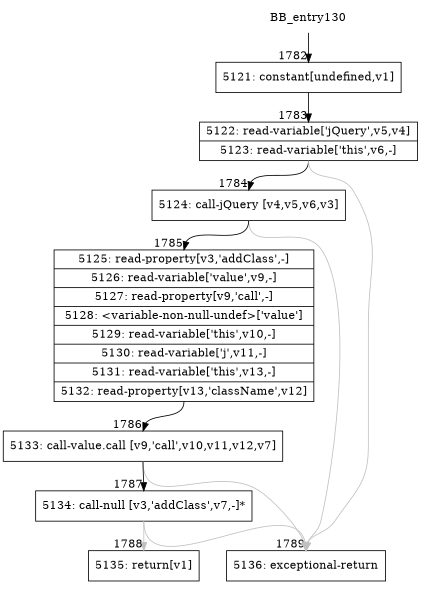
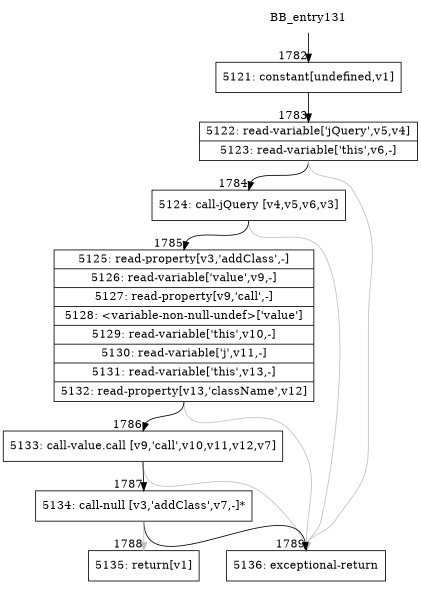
node "BB_entry130": label "BB_entry130" -> "BB_entry131"
edge "5125: read-property[v3,'addClass',-]" -> "5136: exceptional-return": added
edge "5134: call-null [v3,'addClass',v7,-]*" -> "5136: exceptional-return": color gray -> black
